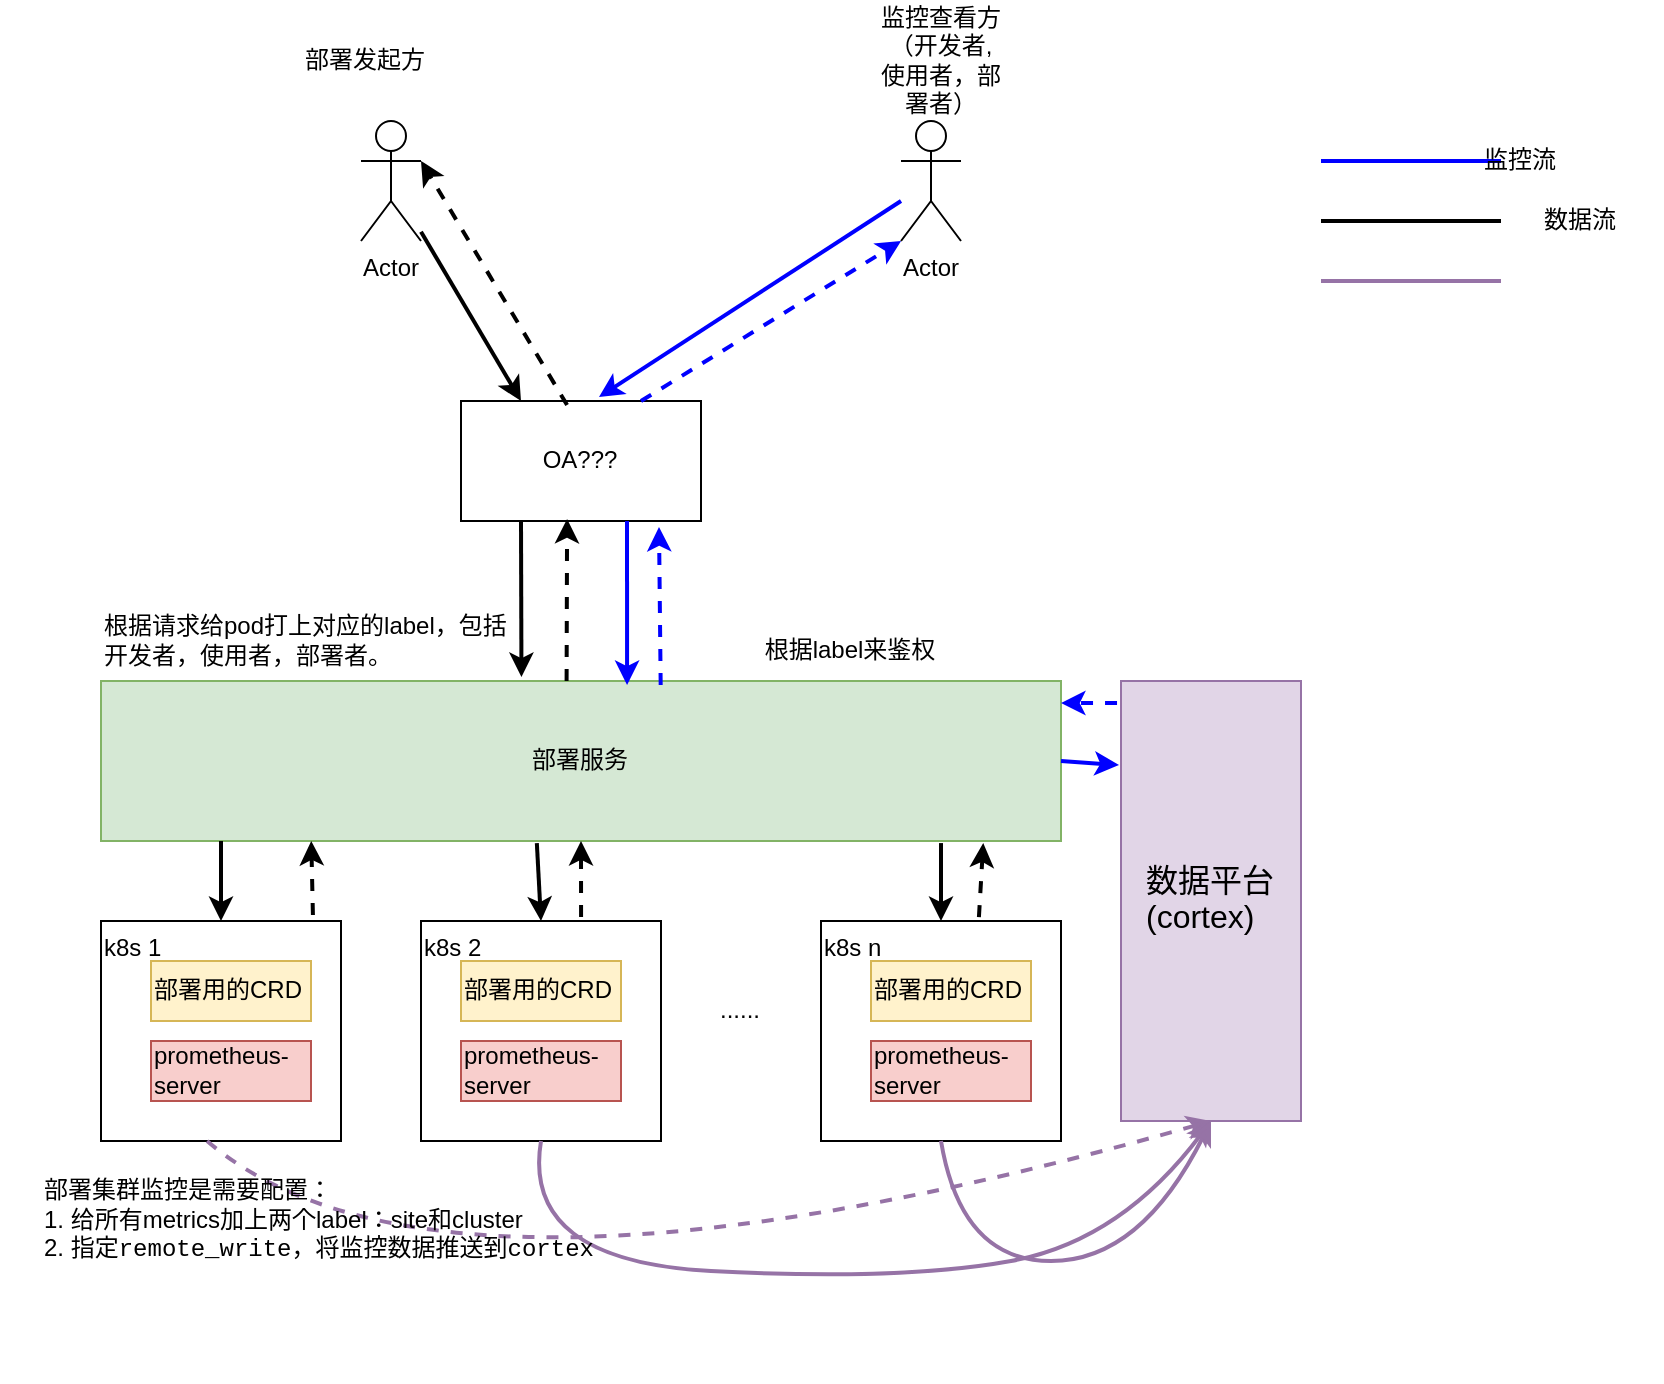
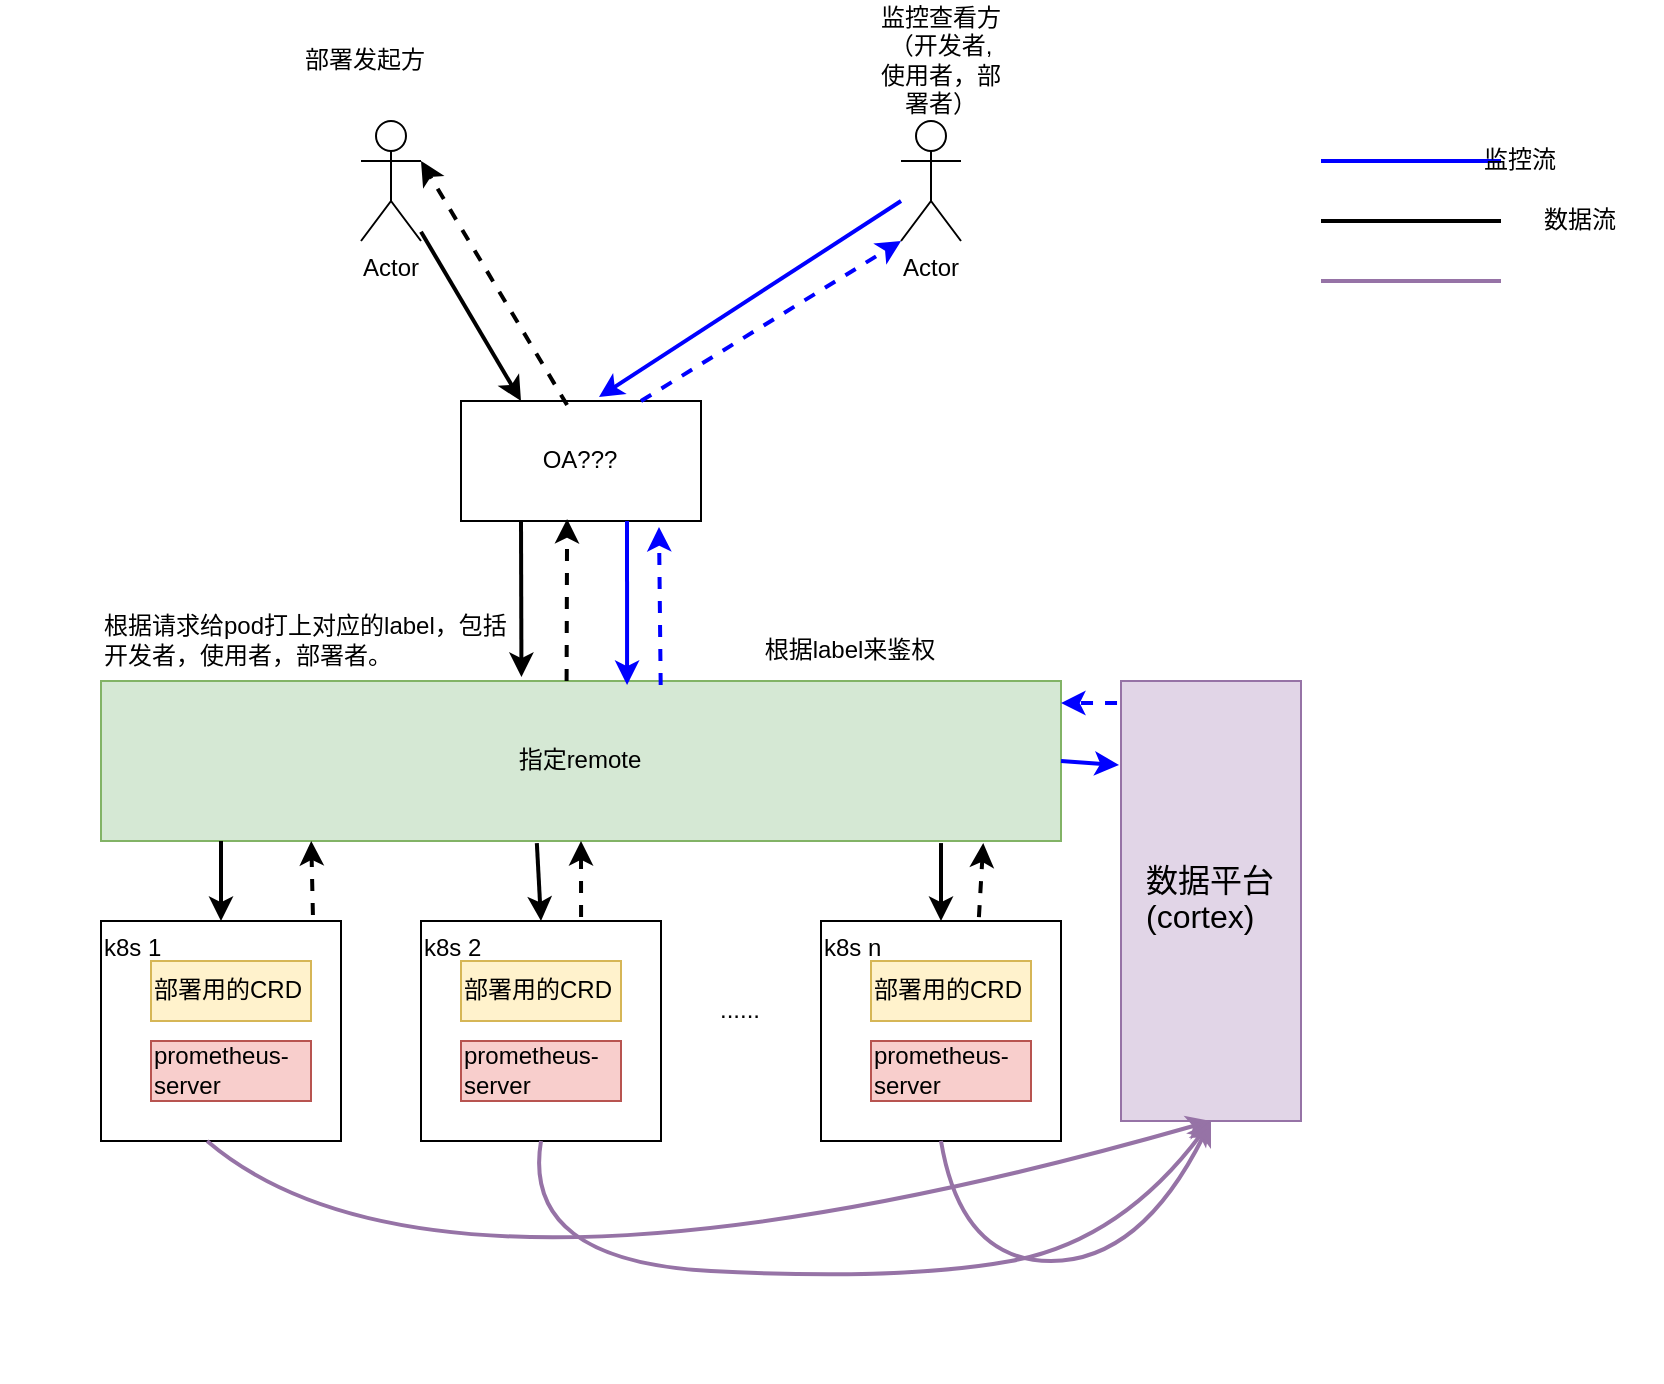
node "部署服务": label "部署服务" -> "指定remote"
edge "k8s 1" -> "数据平台 (cortex)": style dashed -> solid
node "部署集群监控是需要配置： 1. 给所有metrics加上两个label：site和cluster 2. 指定remote_write，将监控数据推送到cortex": removed
